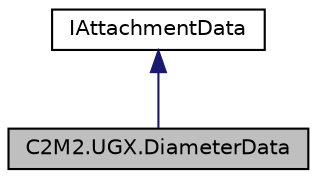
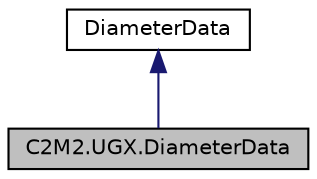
node "IAttachmentData": label "IAttachmentData" -> "DiameterData"
